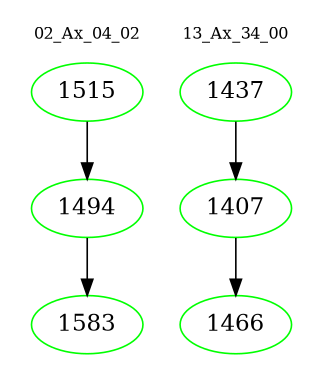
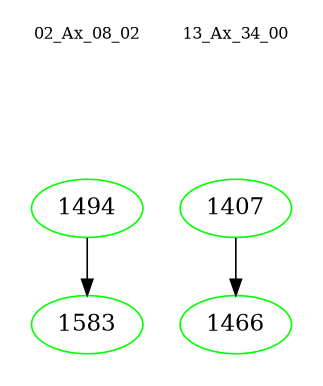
cluster "02_Ax_04_02": label "02_Ax_04_02" -> "02_Ax_08_02"
node "1515": removed
node "1437": removed
